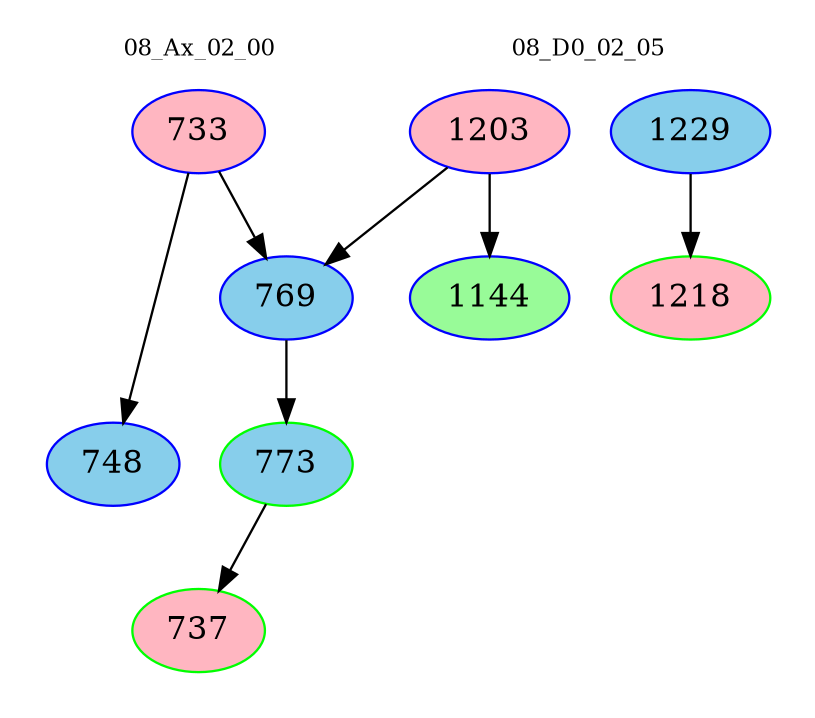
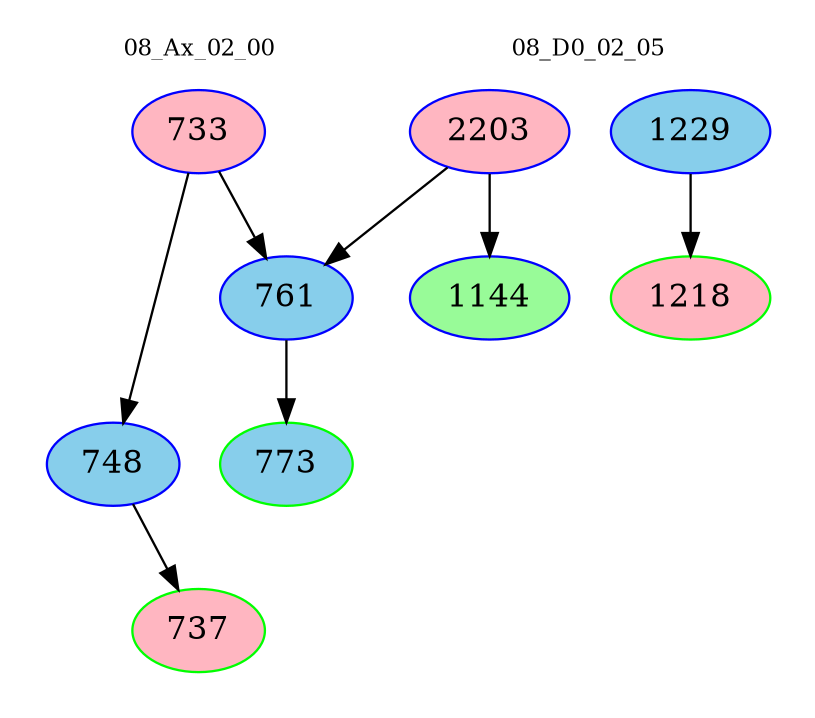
node "1203": label "1203" -> "2203"
node "769": label "769" -> "761"
edge "773" -> "737": now "748" -> "737"
